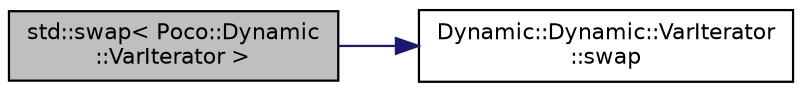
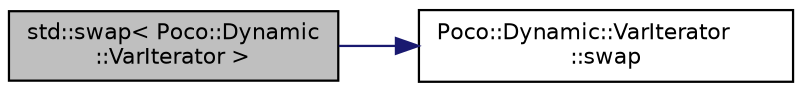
node "Dynamic::Dynamic::VarIterator ::swap": label "Dynamic::Dynamic::VarIterator ::swap" -> "Poco::Dynamic::VarIterator ::swap"
